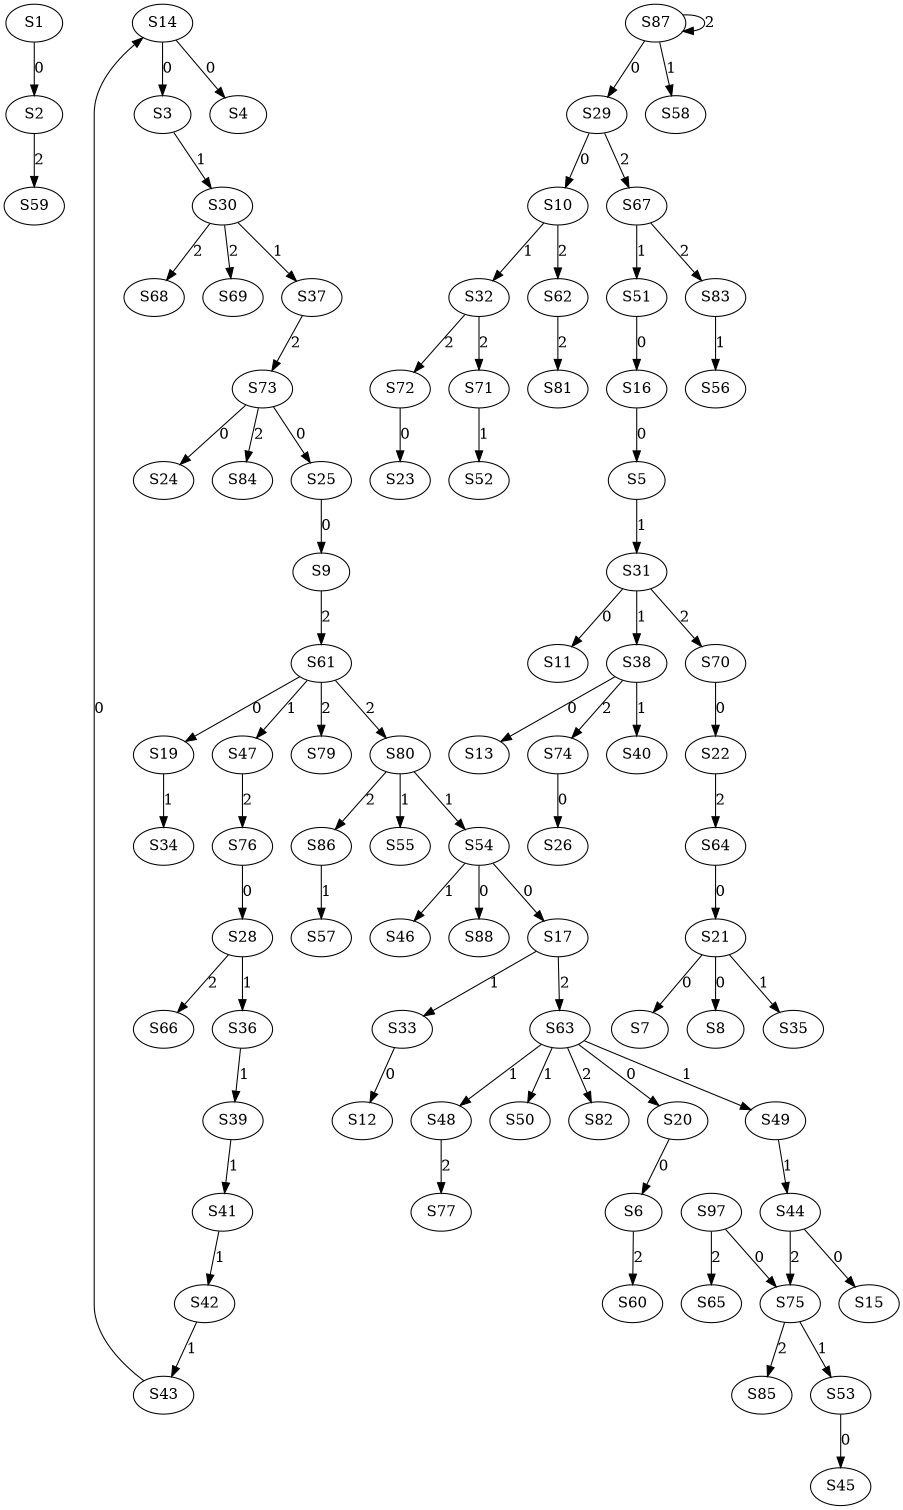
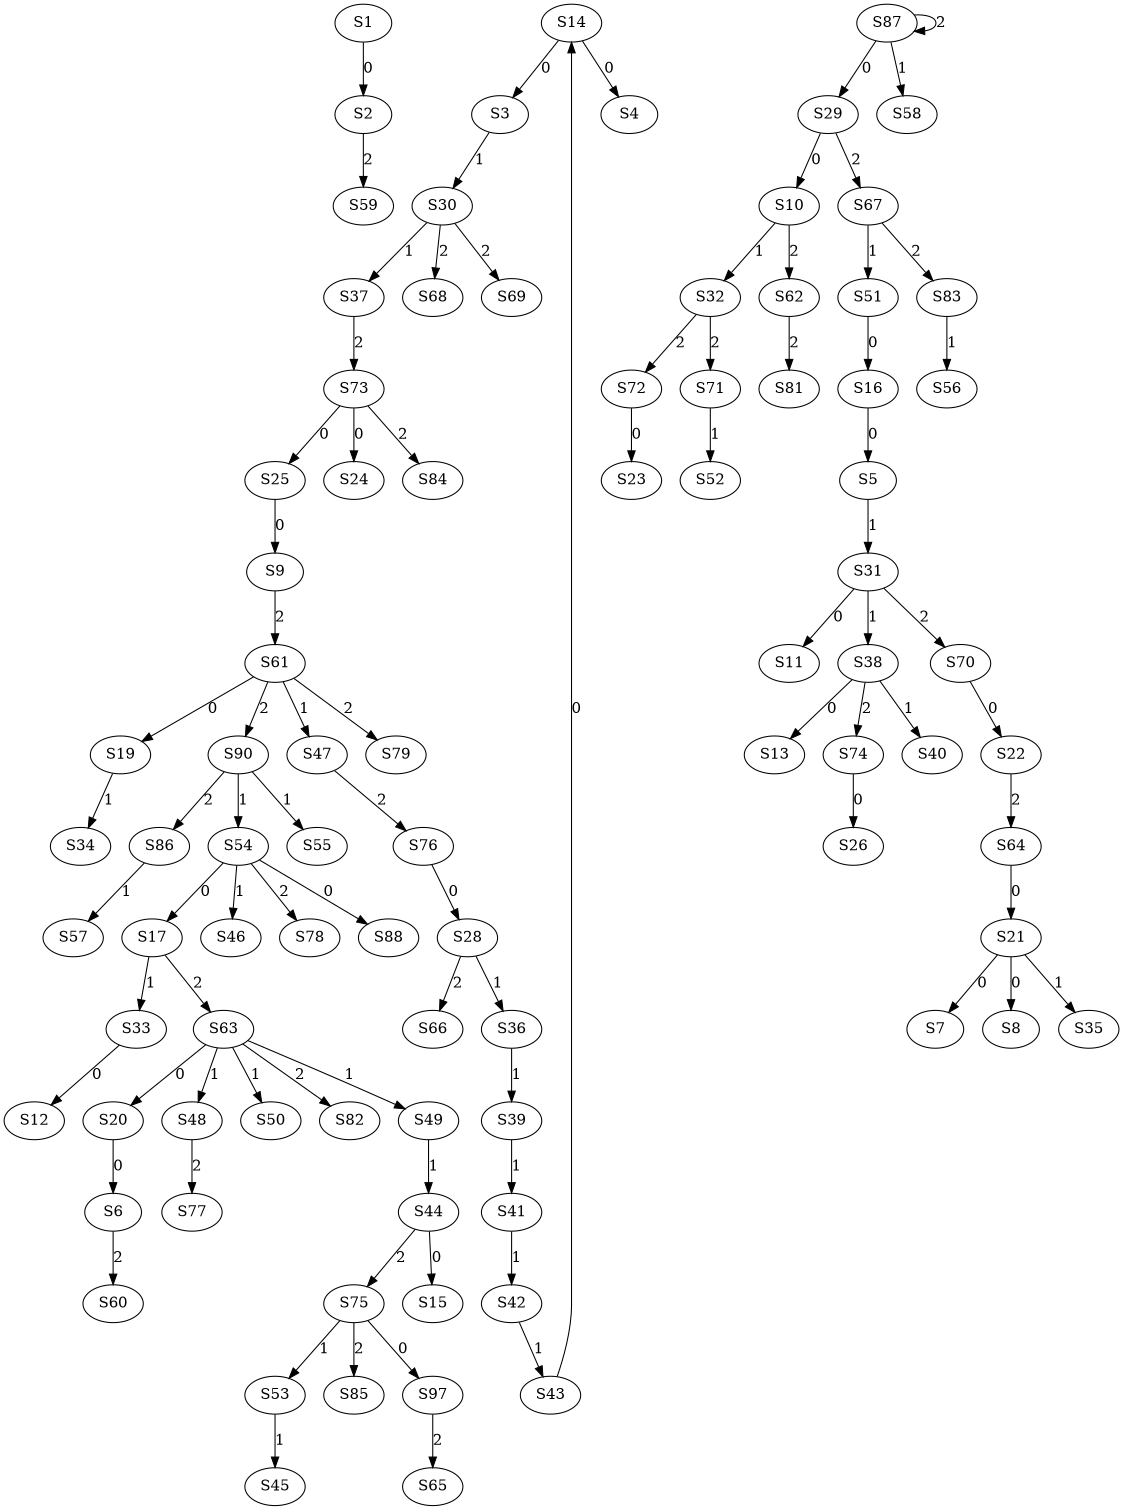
node "S80": label "S80" -> "S90"
node "S78": added
edge "S97" -> "S75": reversed
edge "S53" -> "S45": label "0" -> "1"
